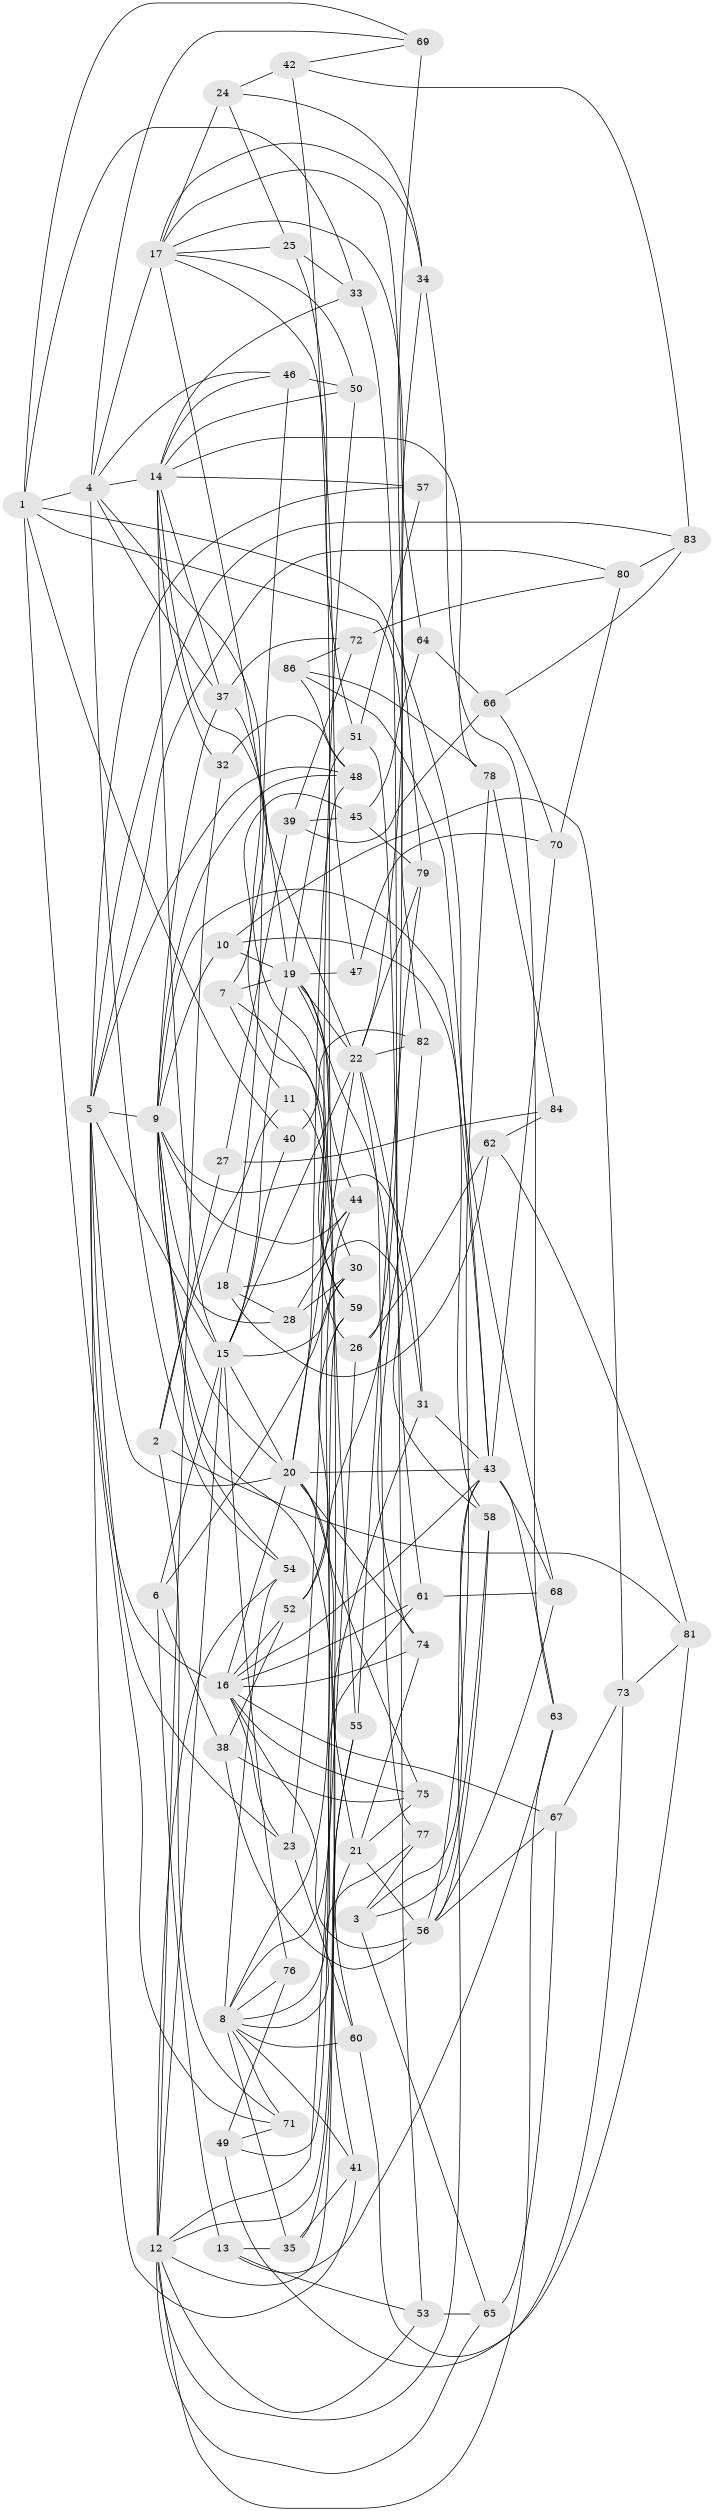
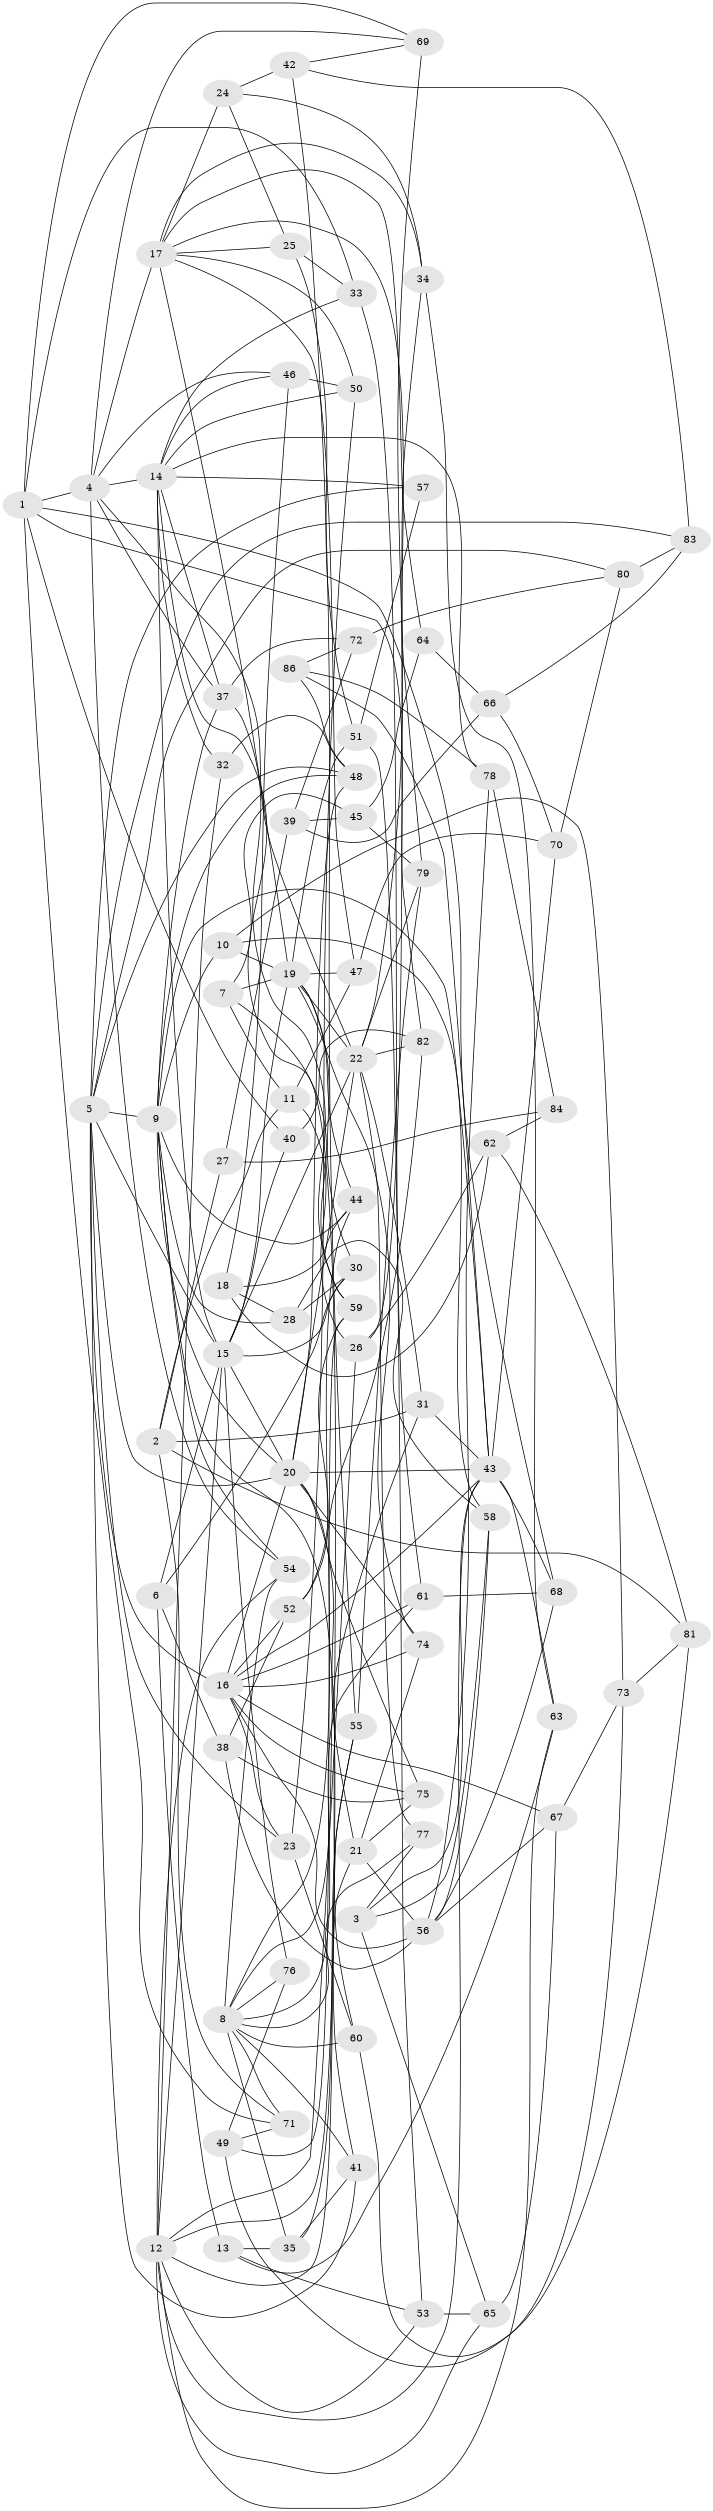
edge "47" -- "11": added
edge "9" -- "31": now "2" -- "31"
